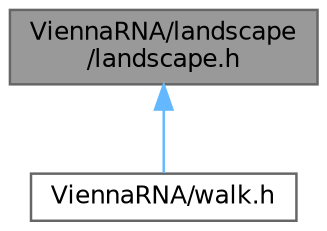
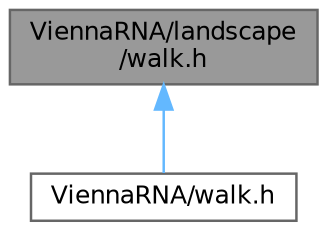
node "ViennaRNA/landscape /landscape.h": label "ViennaRNA/landscape /landscape.h" -> "ViennaRNA/landscape /walk.h"
